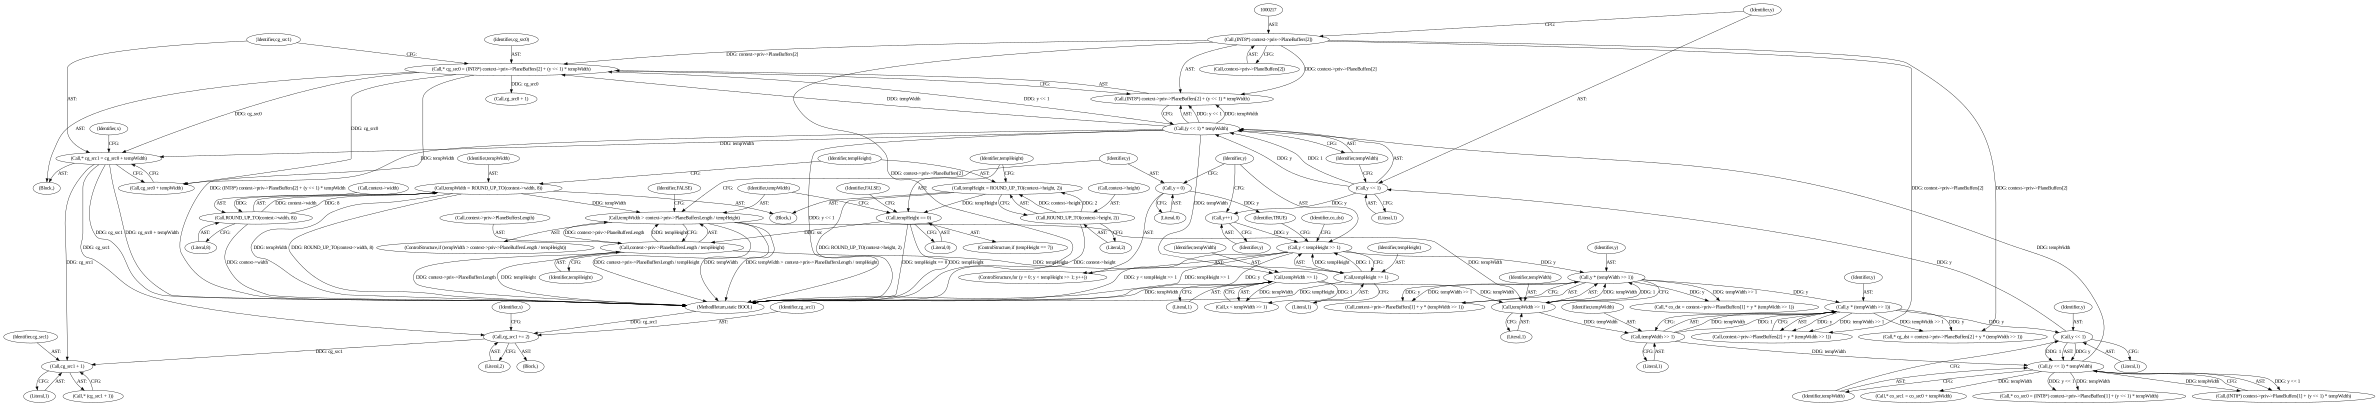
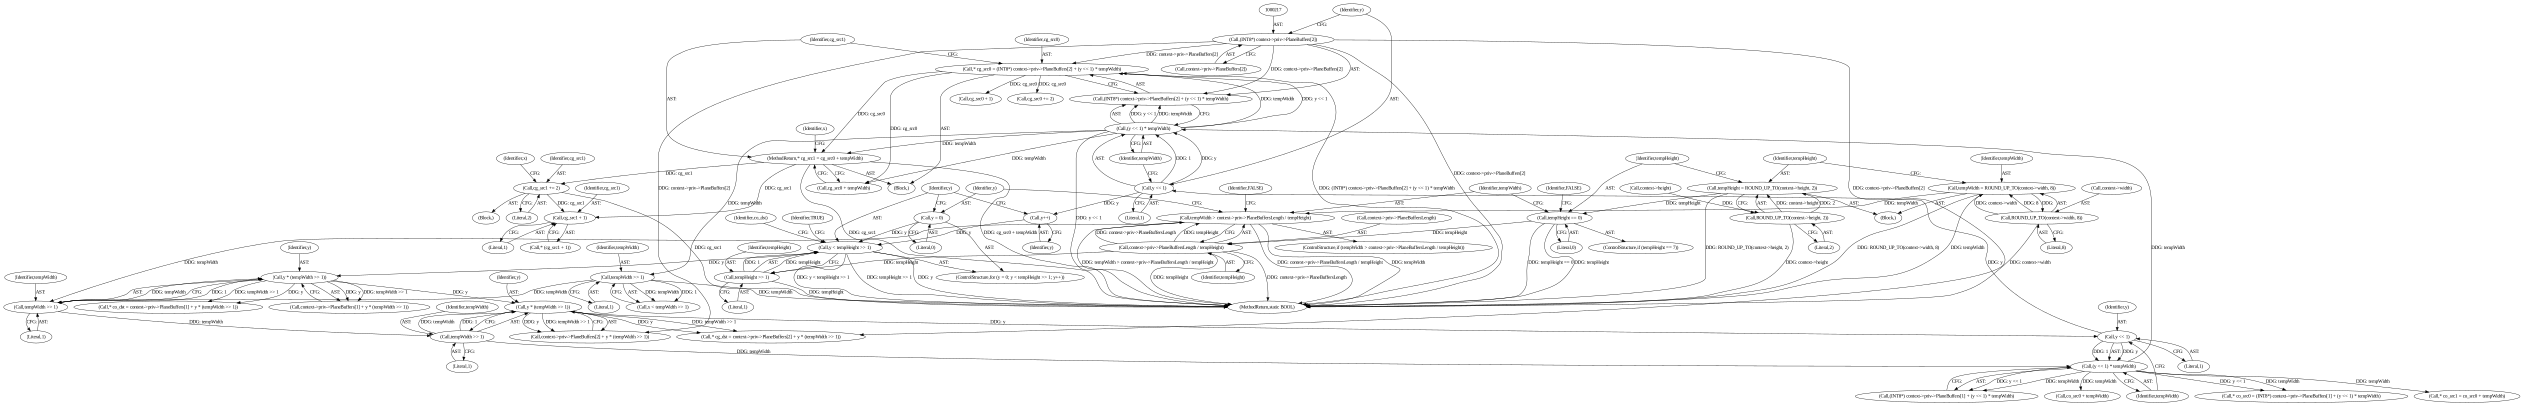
node "(Call,cg_src0 += 2)": added
node "(Call,* cg_src1 = cg_src0 + tempWidth)": label "(Call,* cg_src1 = cg_src0 + tempWidth)" -> "(MethodReturn,* cg_src1 = cg_src0 + tempWidth)"
edge "(Call,y = 0)" -> "(Identifier,TRUE)": now "(Call,y = 0)" -> "(Call,y < tempHeight >> 1)"
edge "(Call,context->height)" -> "(Call,ROUND_UP_TO(context->height, 2))": label "AST: " -> "DDG: "
edge "(Call,tempHeight == 0)" -> "(Call,context->priv->PlaneBuffersLength / tempHeight)": label "DDG: src" -> "DDG: tempHeight"
edge "(MethodReturn,static BOOL)" -> "(Call,cg_src1 += 2)": reversed
node "(Call,co_src0 + tempWidth)": added
